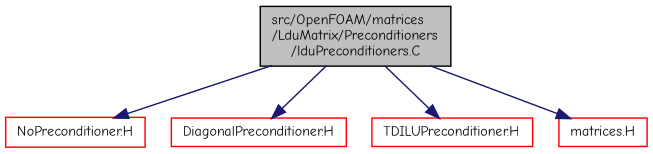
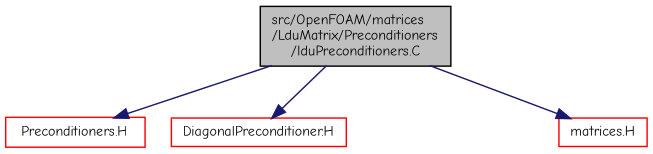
node "NoPreconditioner.H": label "NoPreconditioner.H" -> "Preconditioners.H"
node "TDILUPreconditioner.H": removed
